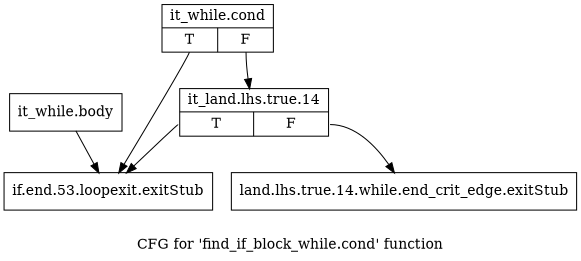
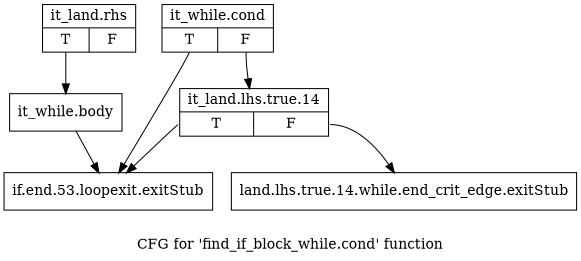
node "it_land.rhs": added
